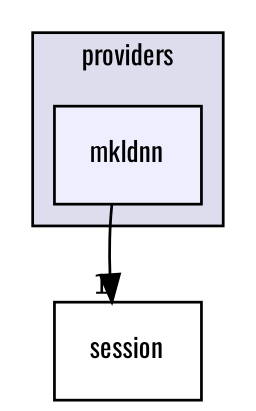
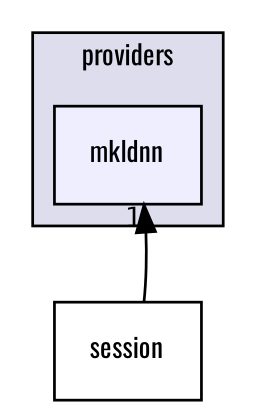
edge "mkldnn" -> "session": reversed
